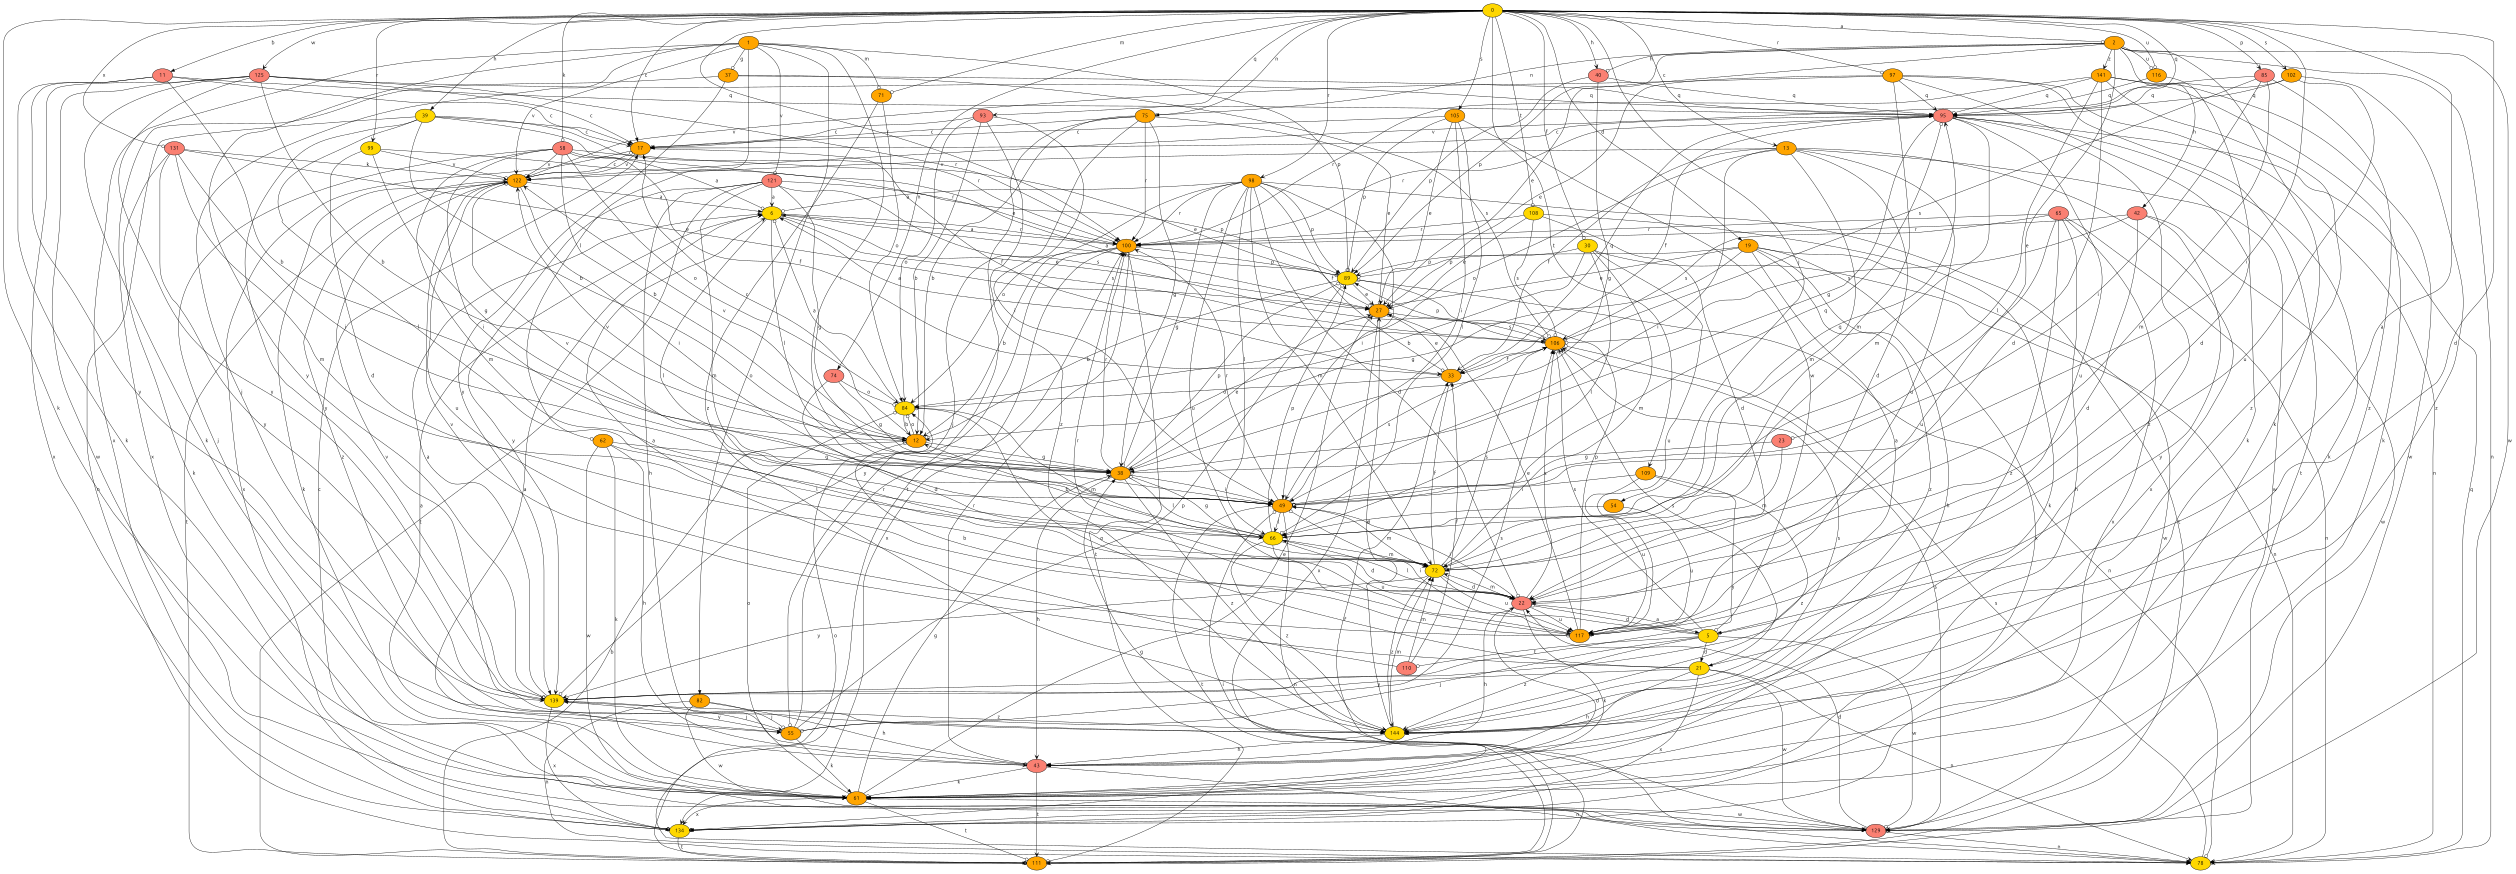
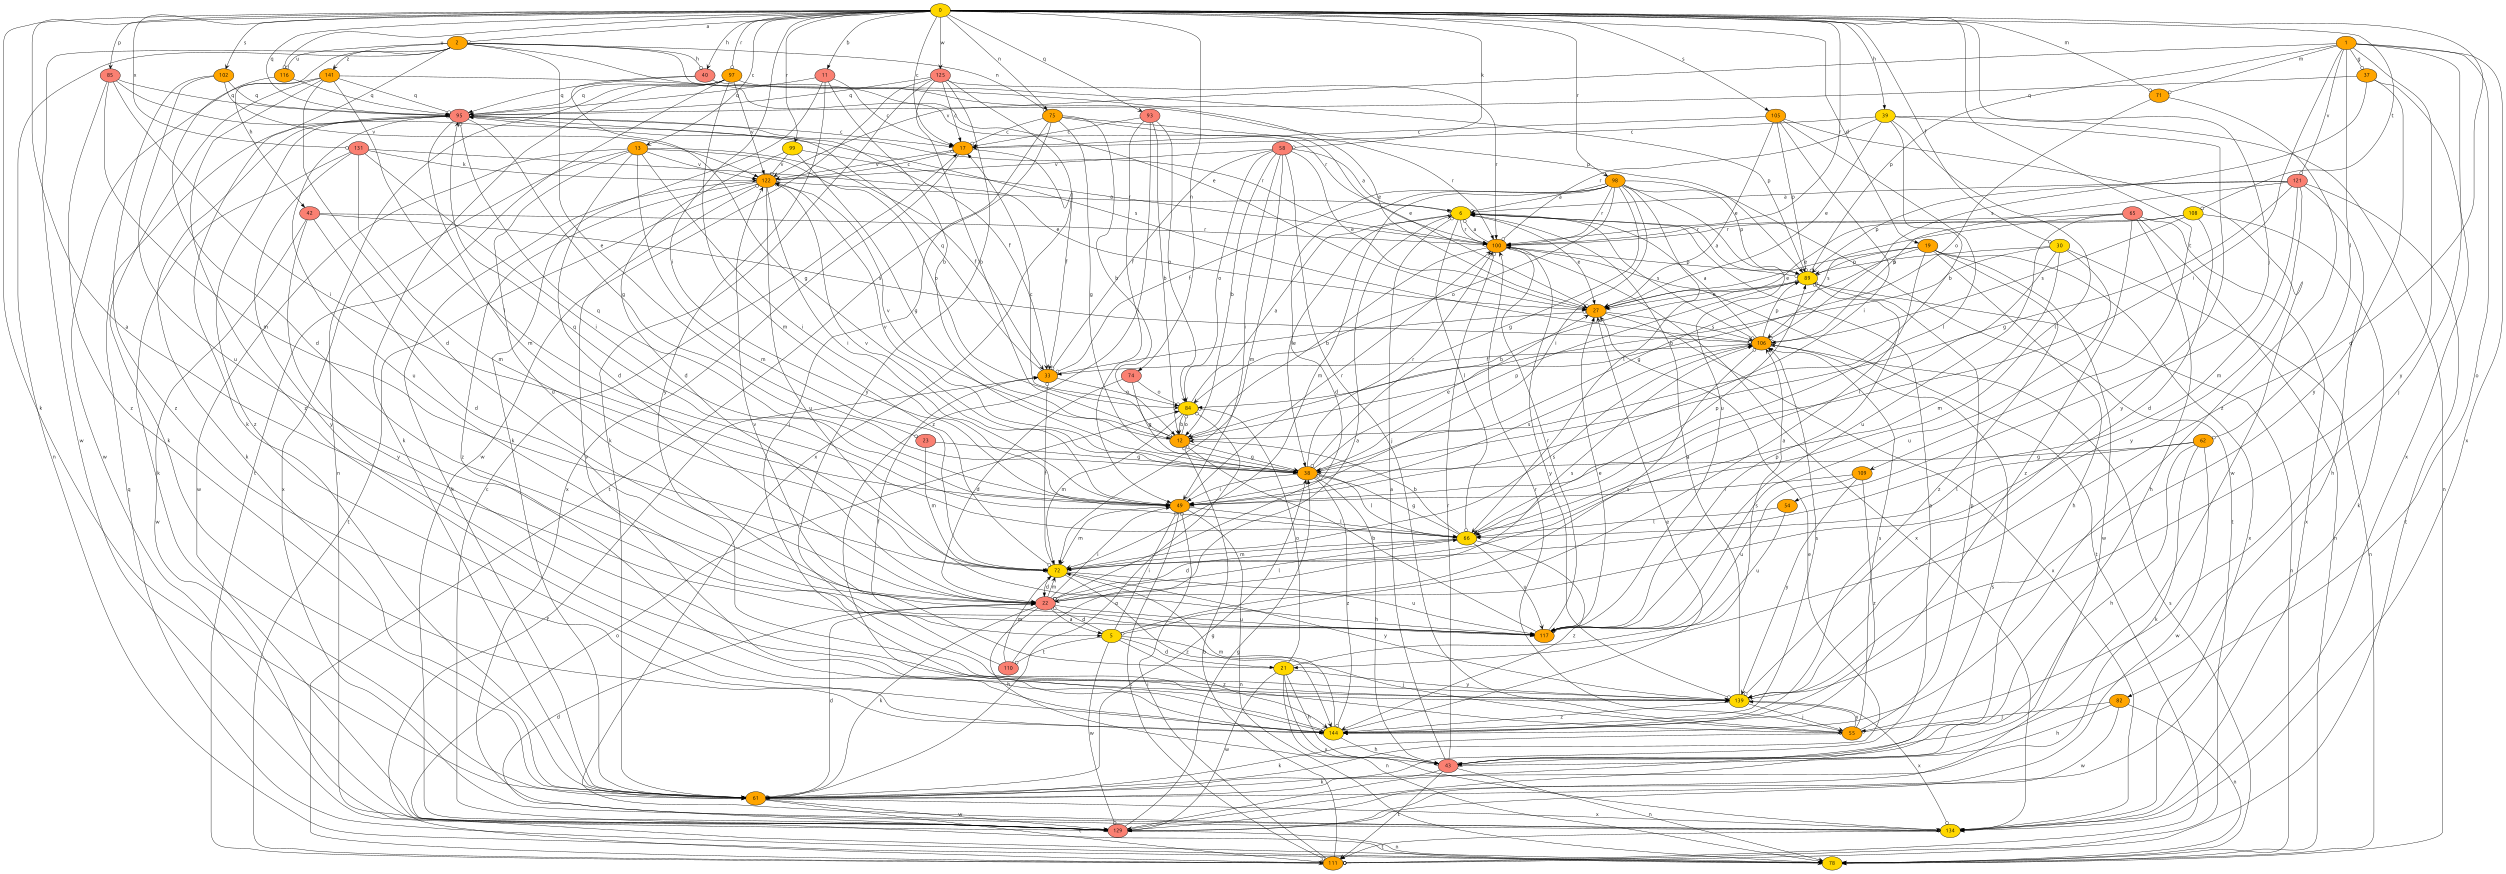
edge "105" -> "5": now "105" -> "129"
edge "43" -> "6": arrowhead vee -> odot
